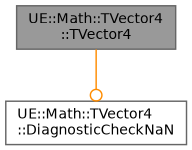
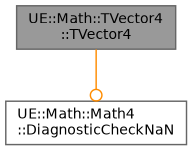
node "UE::Math::TVector4 ::DiagnosticCheckNaN": label "UE::Math::TVector4 ::DiagnosticCheckNaN" -> "UE::Math::Math4 ::DiagnosticCheckNaN"
